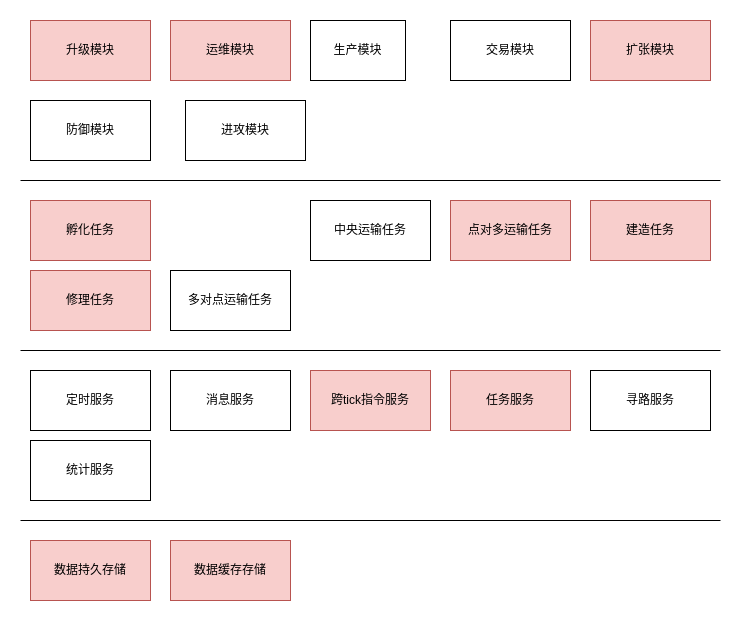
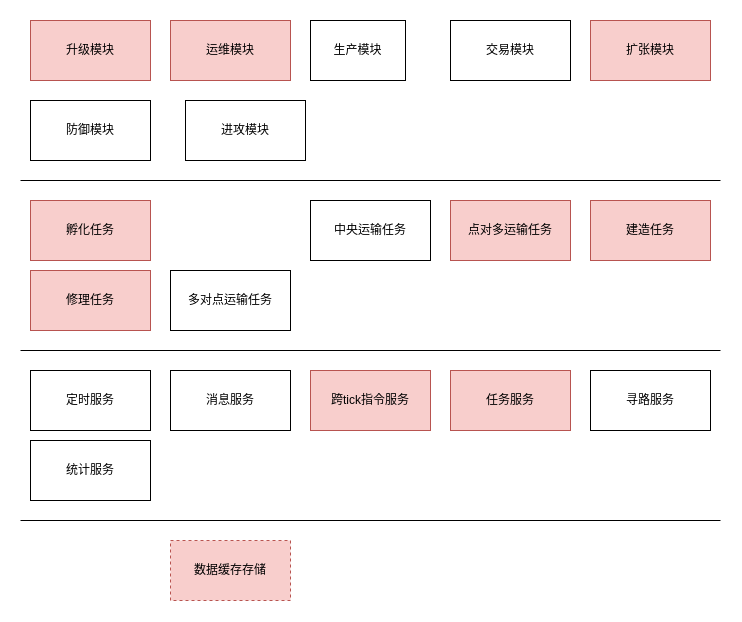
node "数据持久存储": removed
node "数据缓存存储": style solid -> dashed
